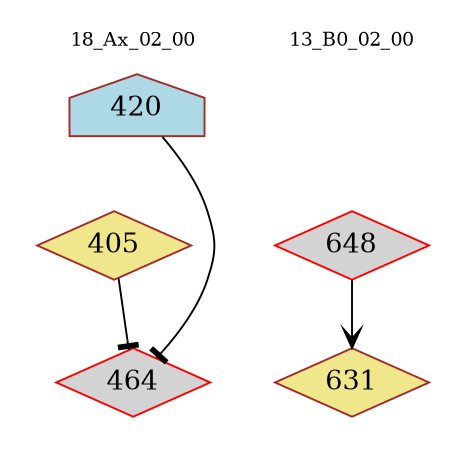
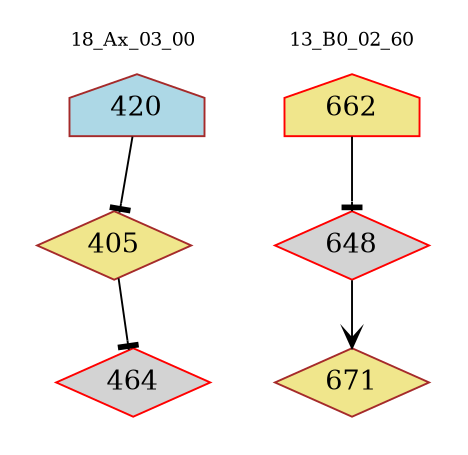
cluster "18_Ax_02_00": label "18_Ax_02_00" -> "18_Ax_03_00"
cluster "13_B0_02_00": label "13_B0_02_00" -> "13_B0_02_60"
node "662": added
edge "420" -> "464": now "420" -> "405"
node "631": label "631" -> "671"
